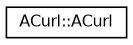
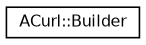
node "ACurl::ACurl": label "ACurl::ACurl" -> "ACurl::Builder"
